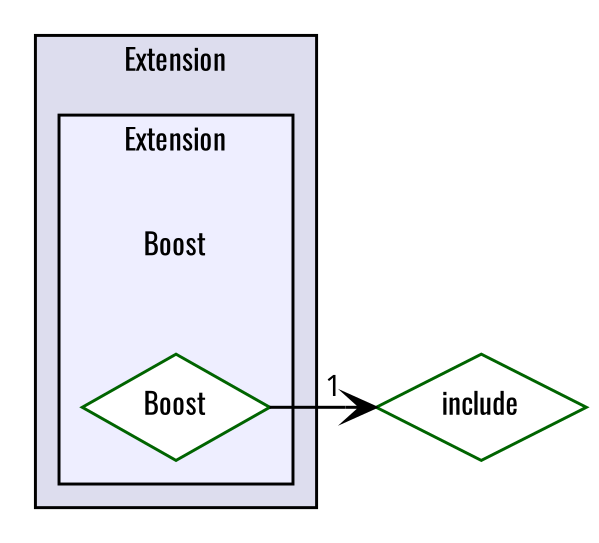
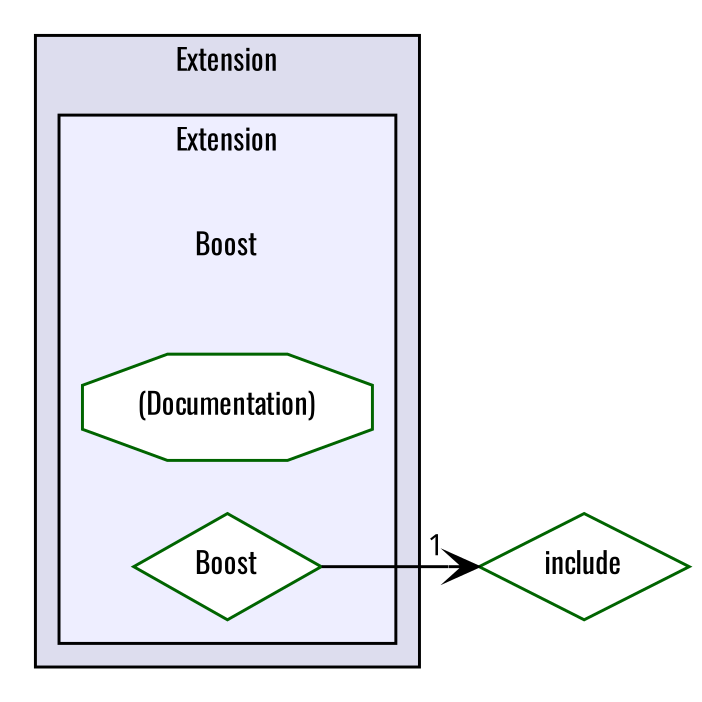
node "(Documentation)": added
